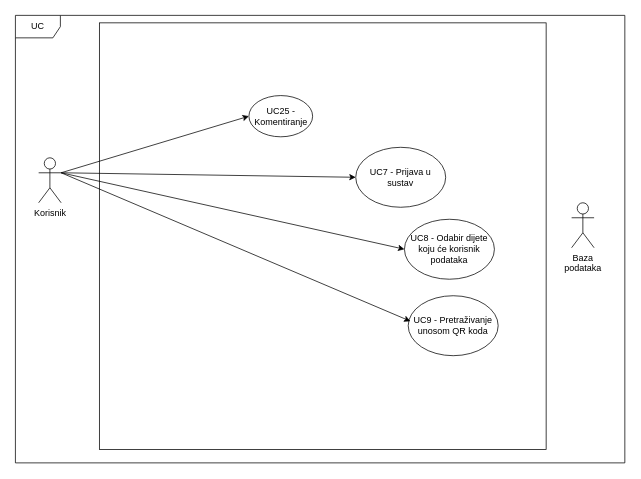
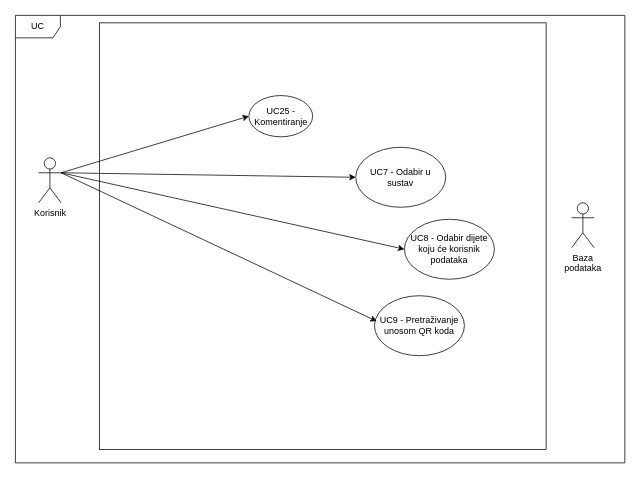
node "UC7 - Prijava u sustav": label "UC7 - Prijava u sustav" -> "UC7 - Odabir u sustav"
node "UC9 - Pretraživanje unosom QR koda": moved (453, 326) -> (420, 326)
